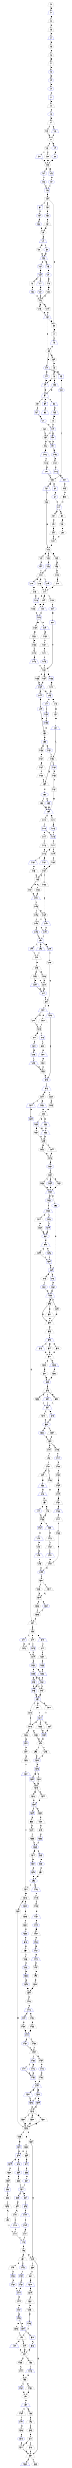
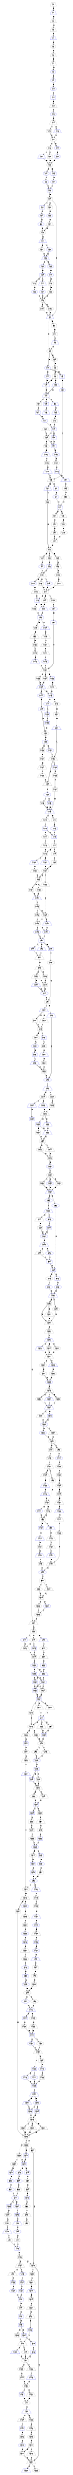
edge "S29" -> "S36": now "S29" -> "S32"
node "S407": added
edge "S486" -> "S494": now "S486" -> "S485"
edge "S402" -> "S411": removed, label "V"
